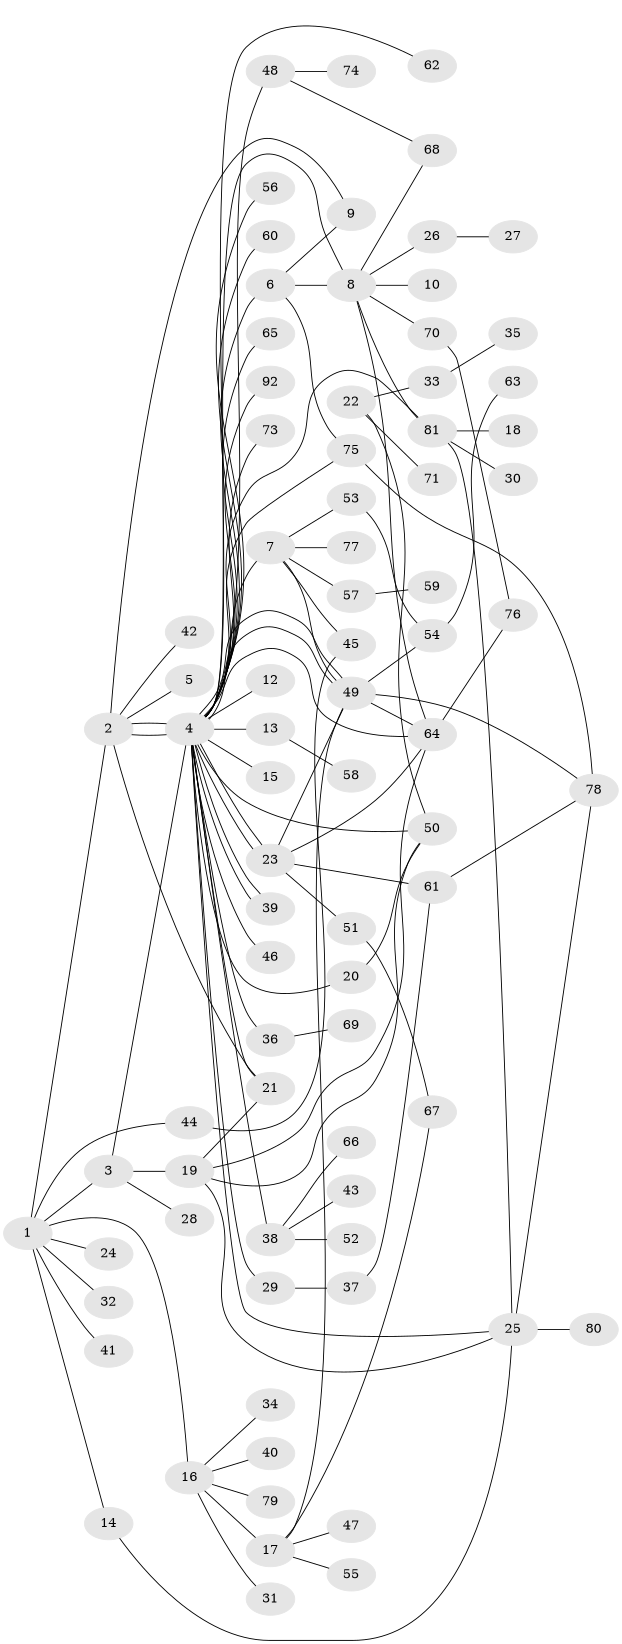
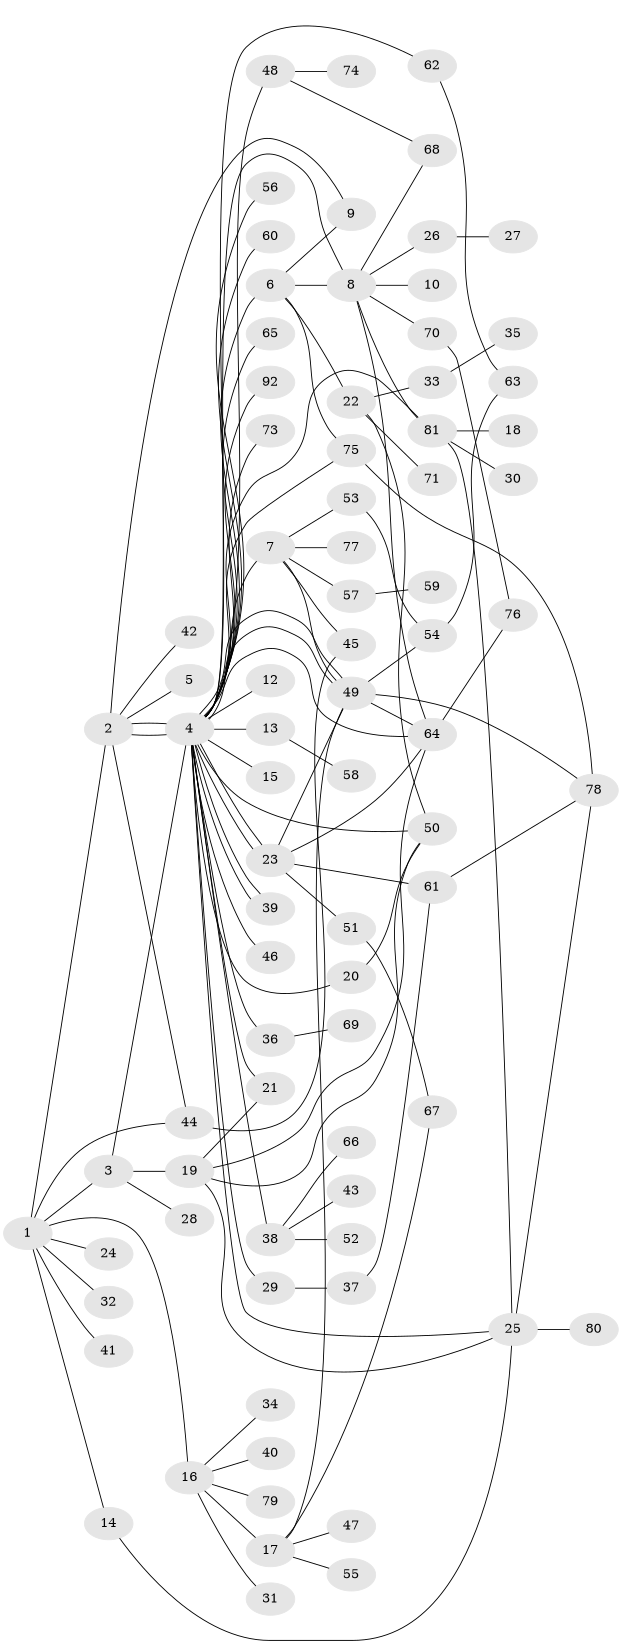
edge "62" -- "63": added
edge "6" -- "22": added
edge "2" -- "21": now "2" -- "44"
